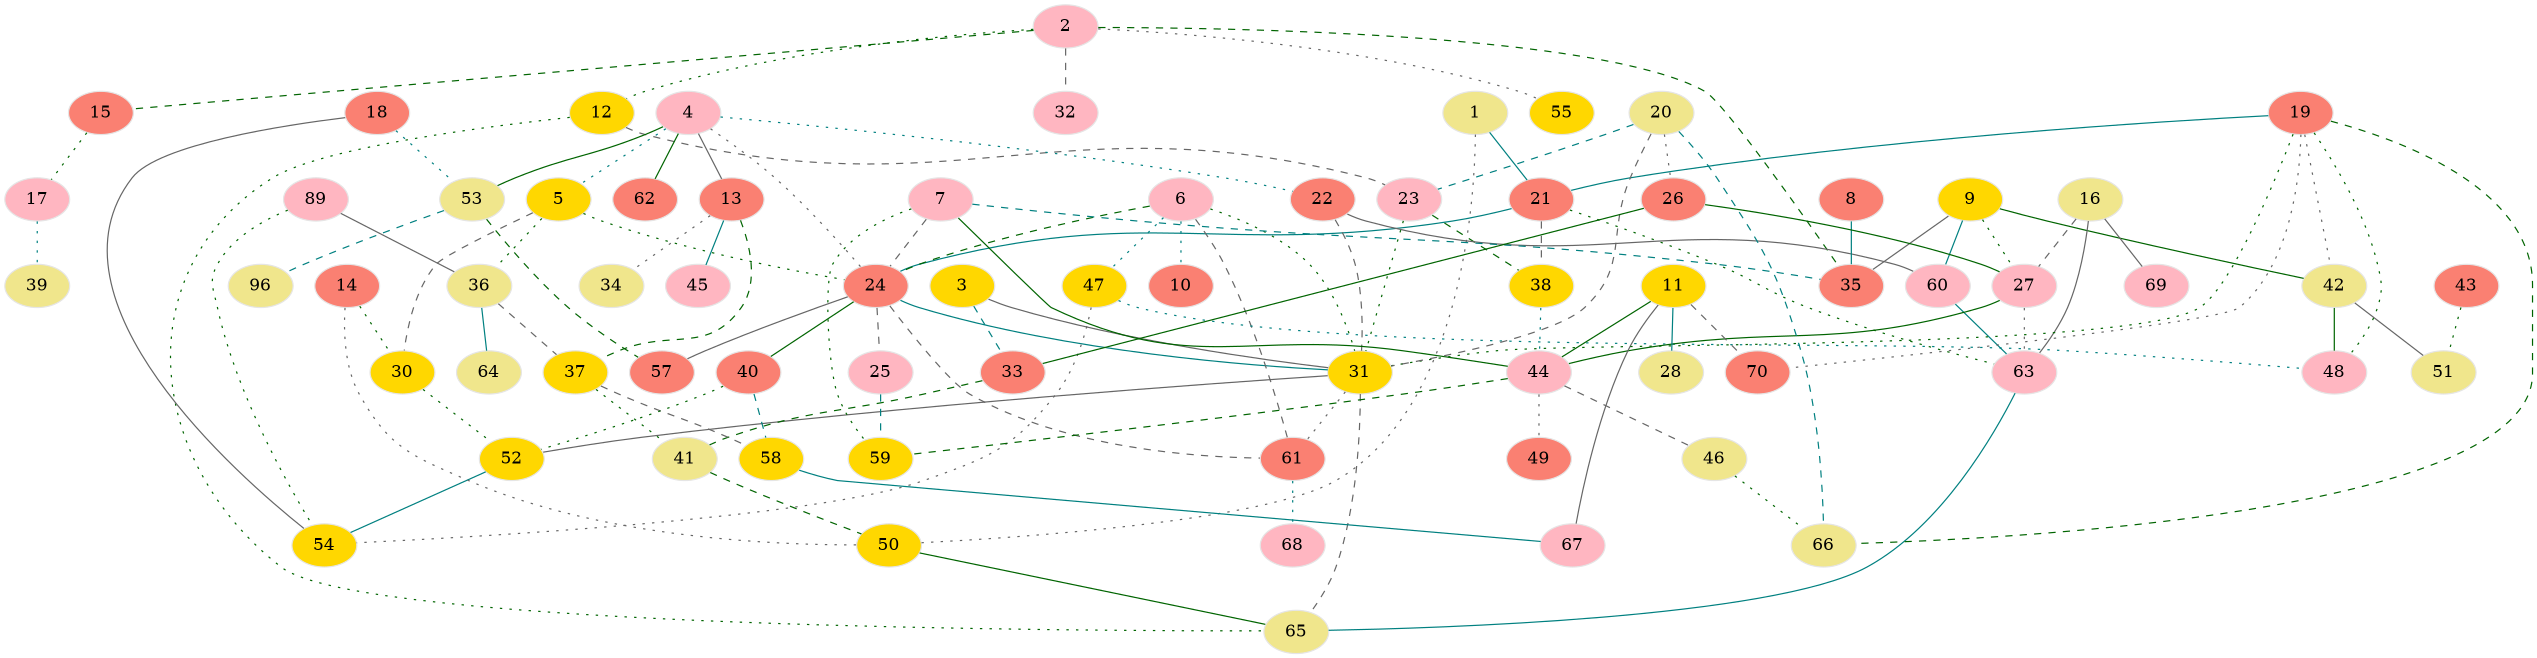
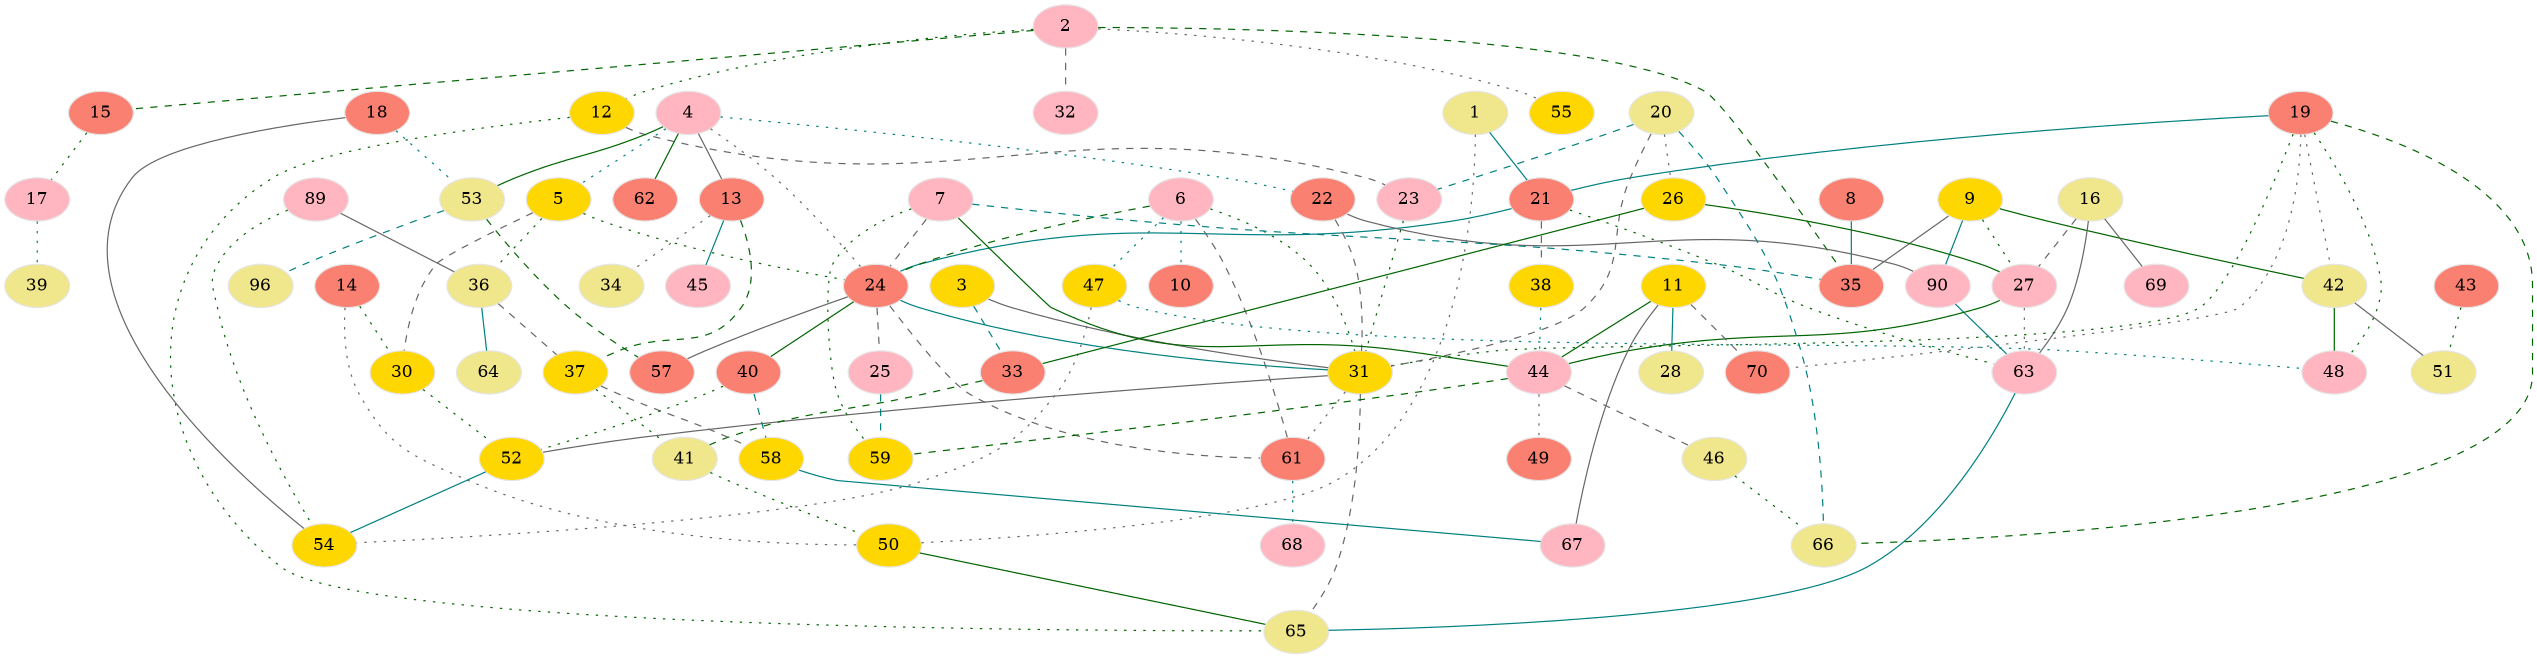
node "26": fillcolor salmon -> gold
edge "23" -- "38": removed
node "60": label "60" -> "90"
edge "41" -- "50": style dashed -> dotted
